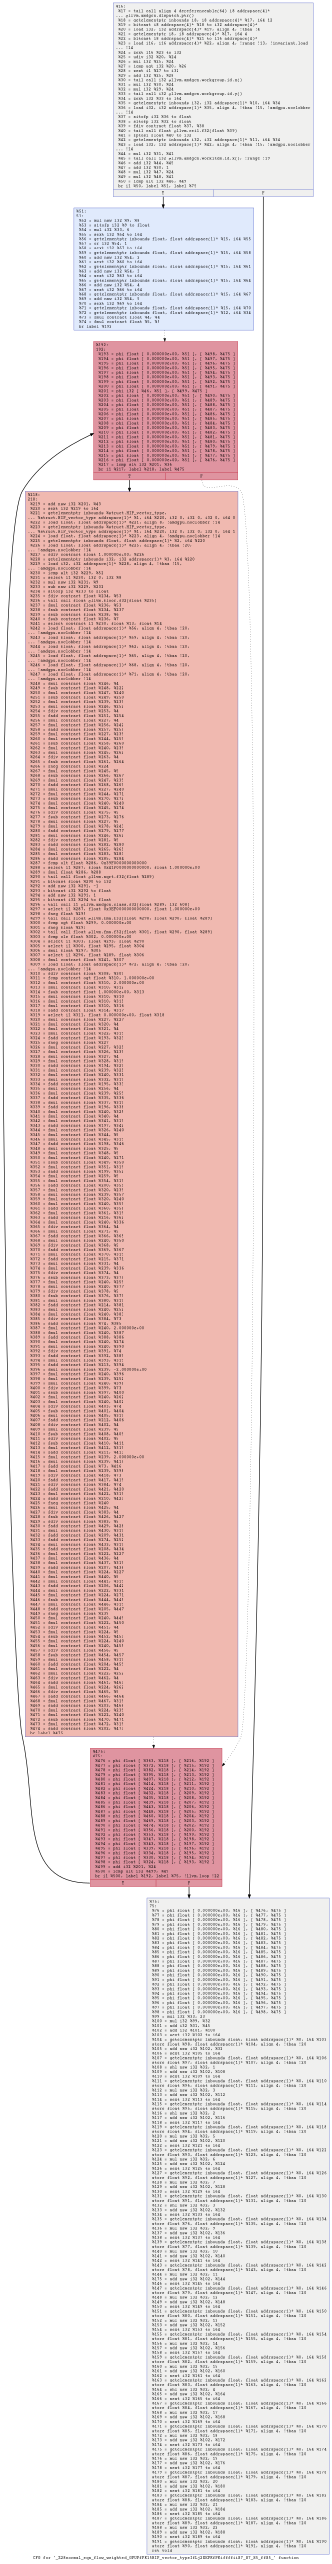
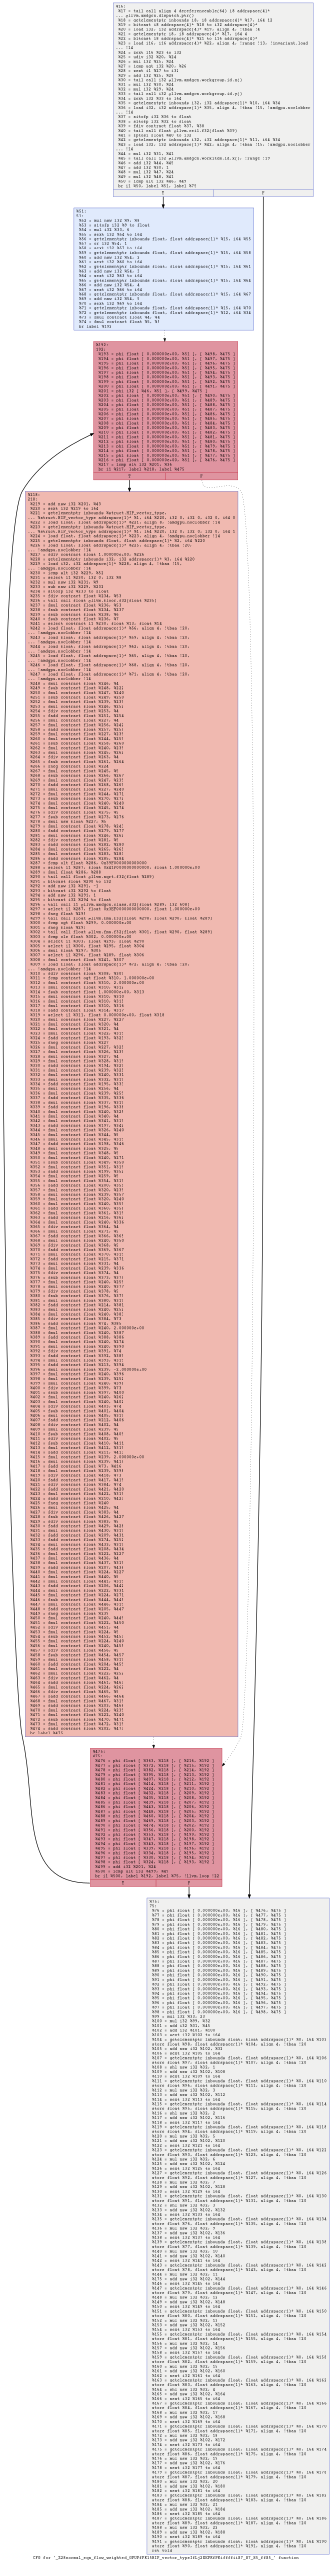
node "%218:": text "%278 = fmul contract float %227, %5" -> "%278 = fmul nsw float %227, %5"
